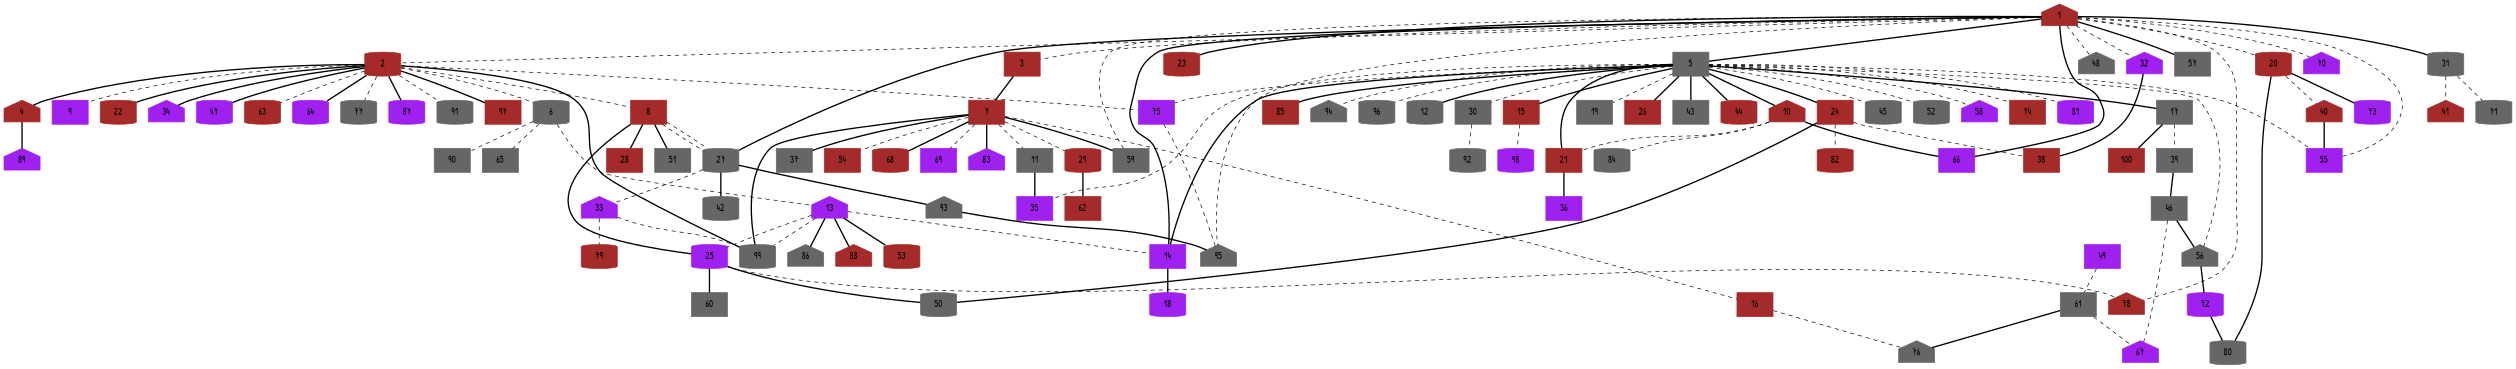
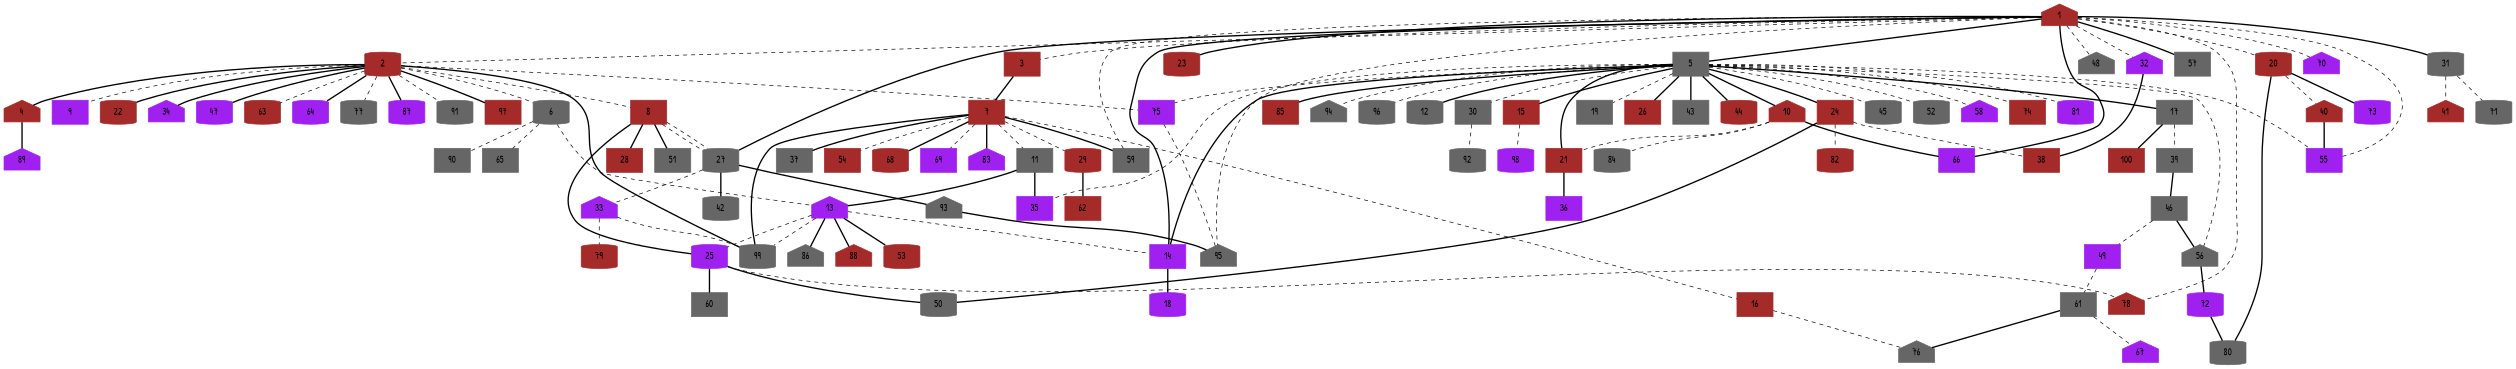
edge "11" -- "13": added
edge "46" -- "67": now "46" -- "49"
